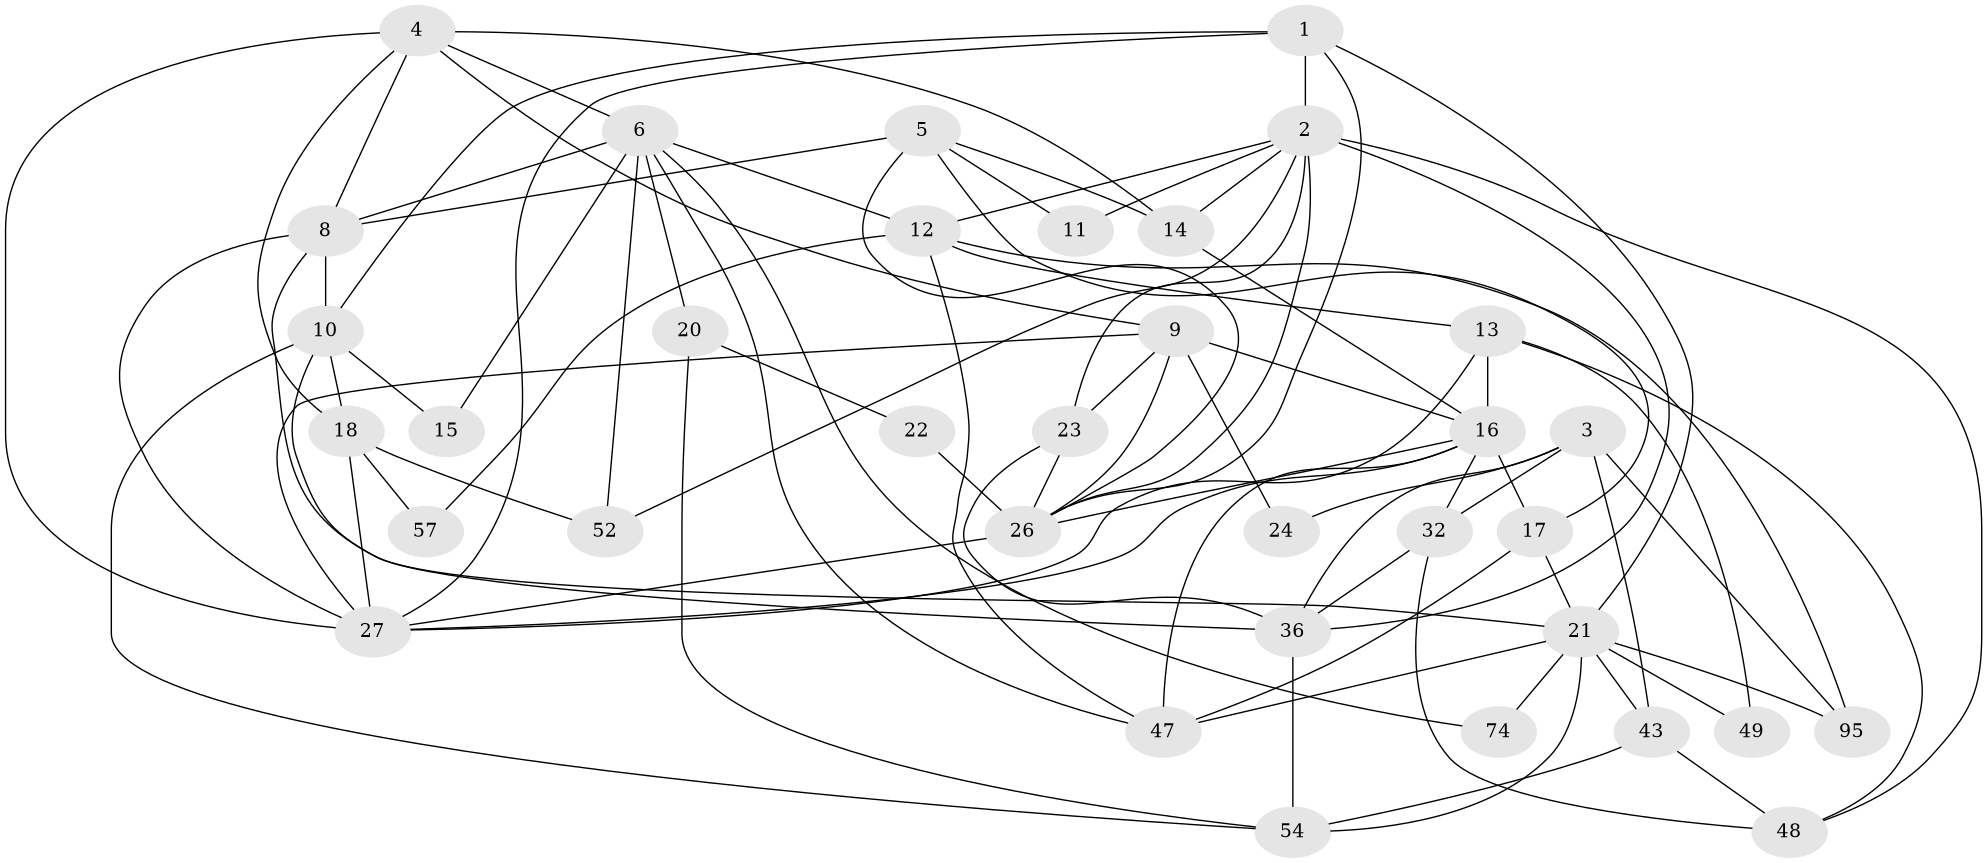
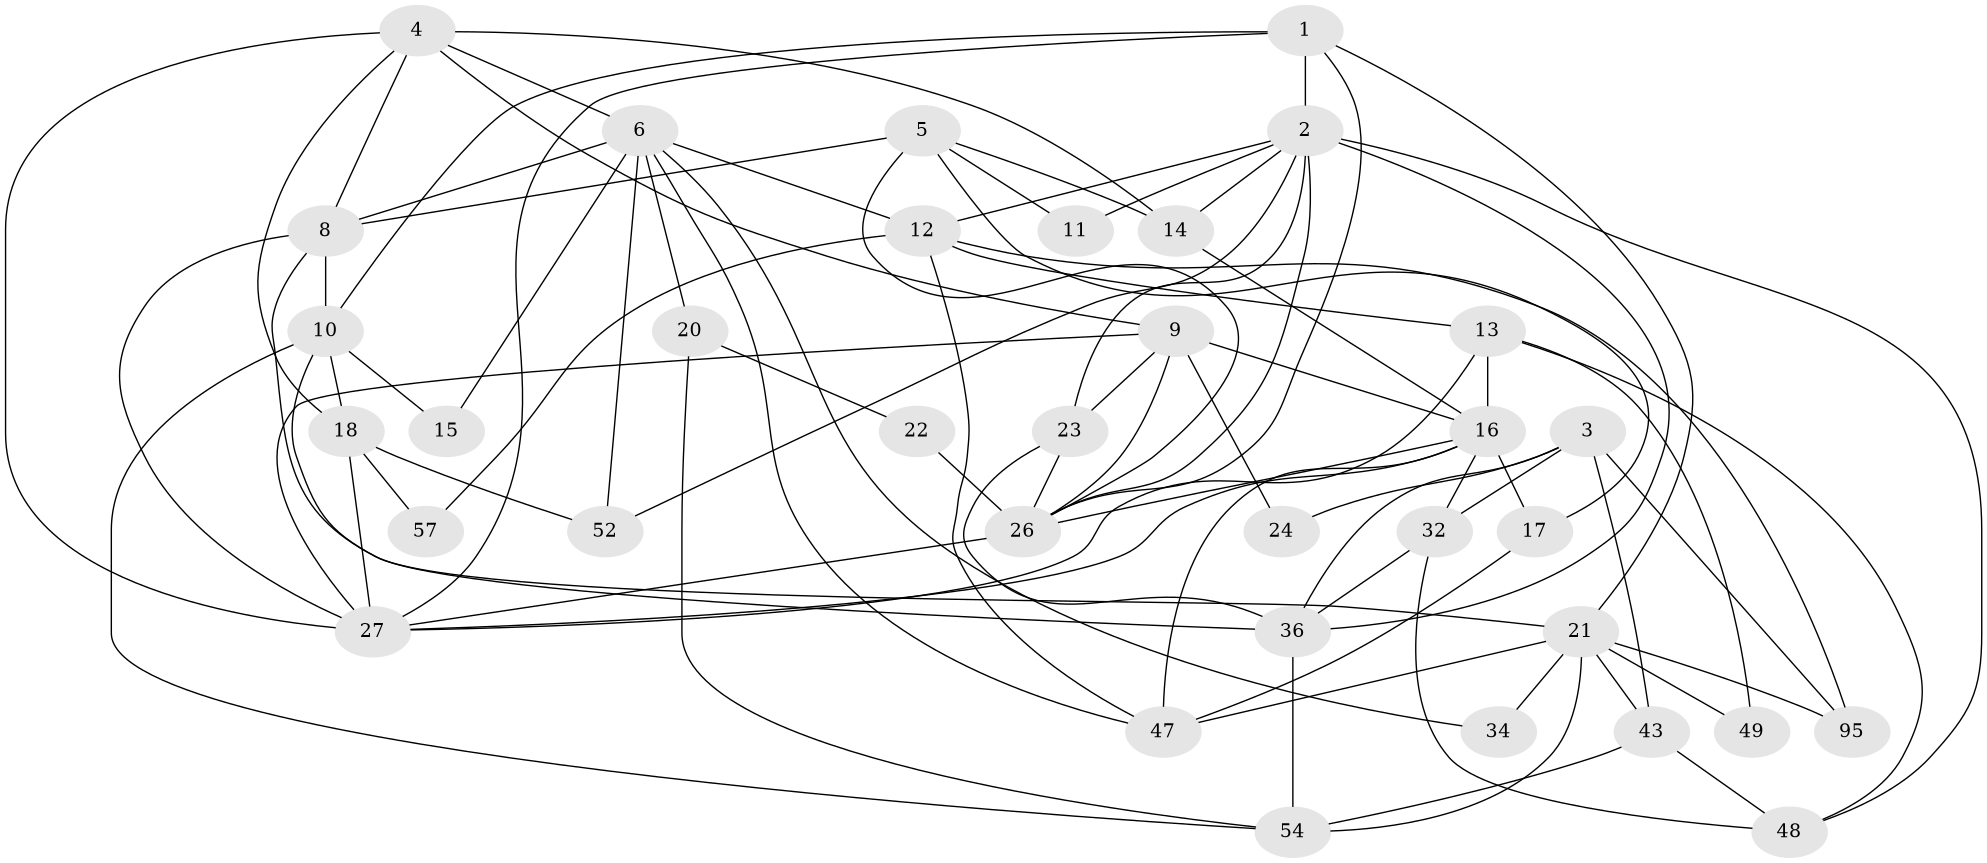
edge "17" -- "21": removed
node "74": label "74" -> "34"
